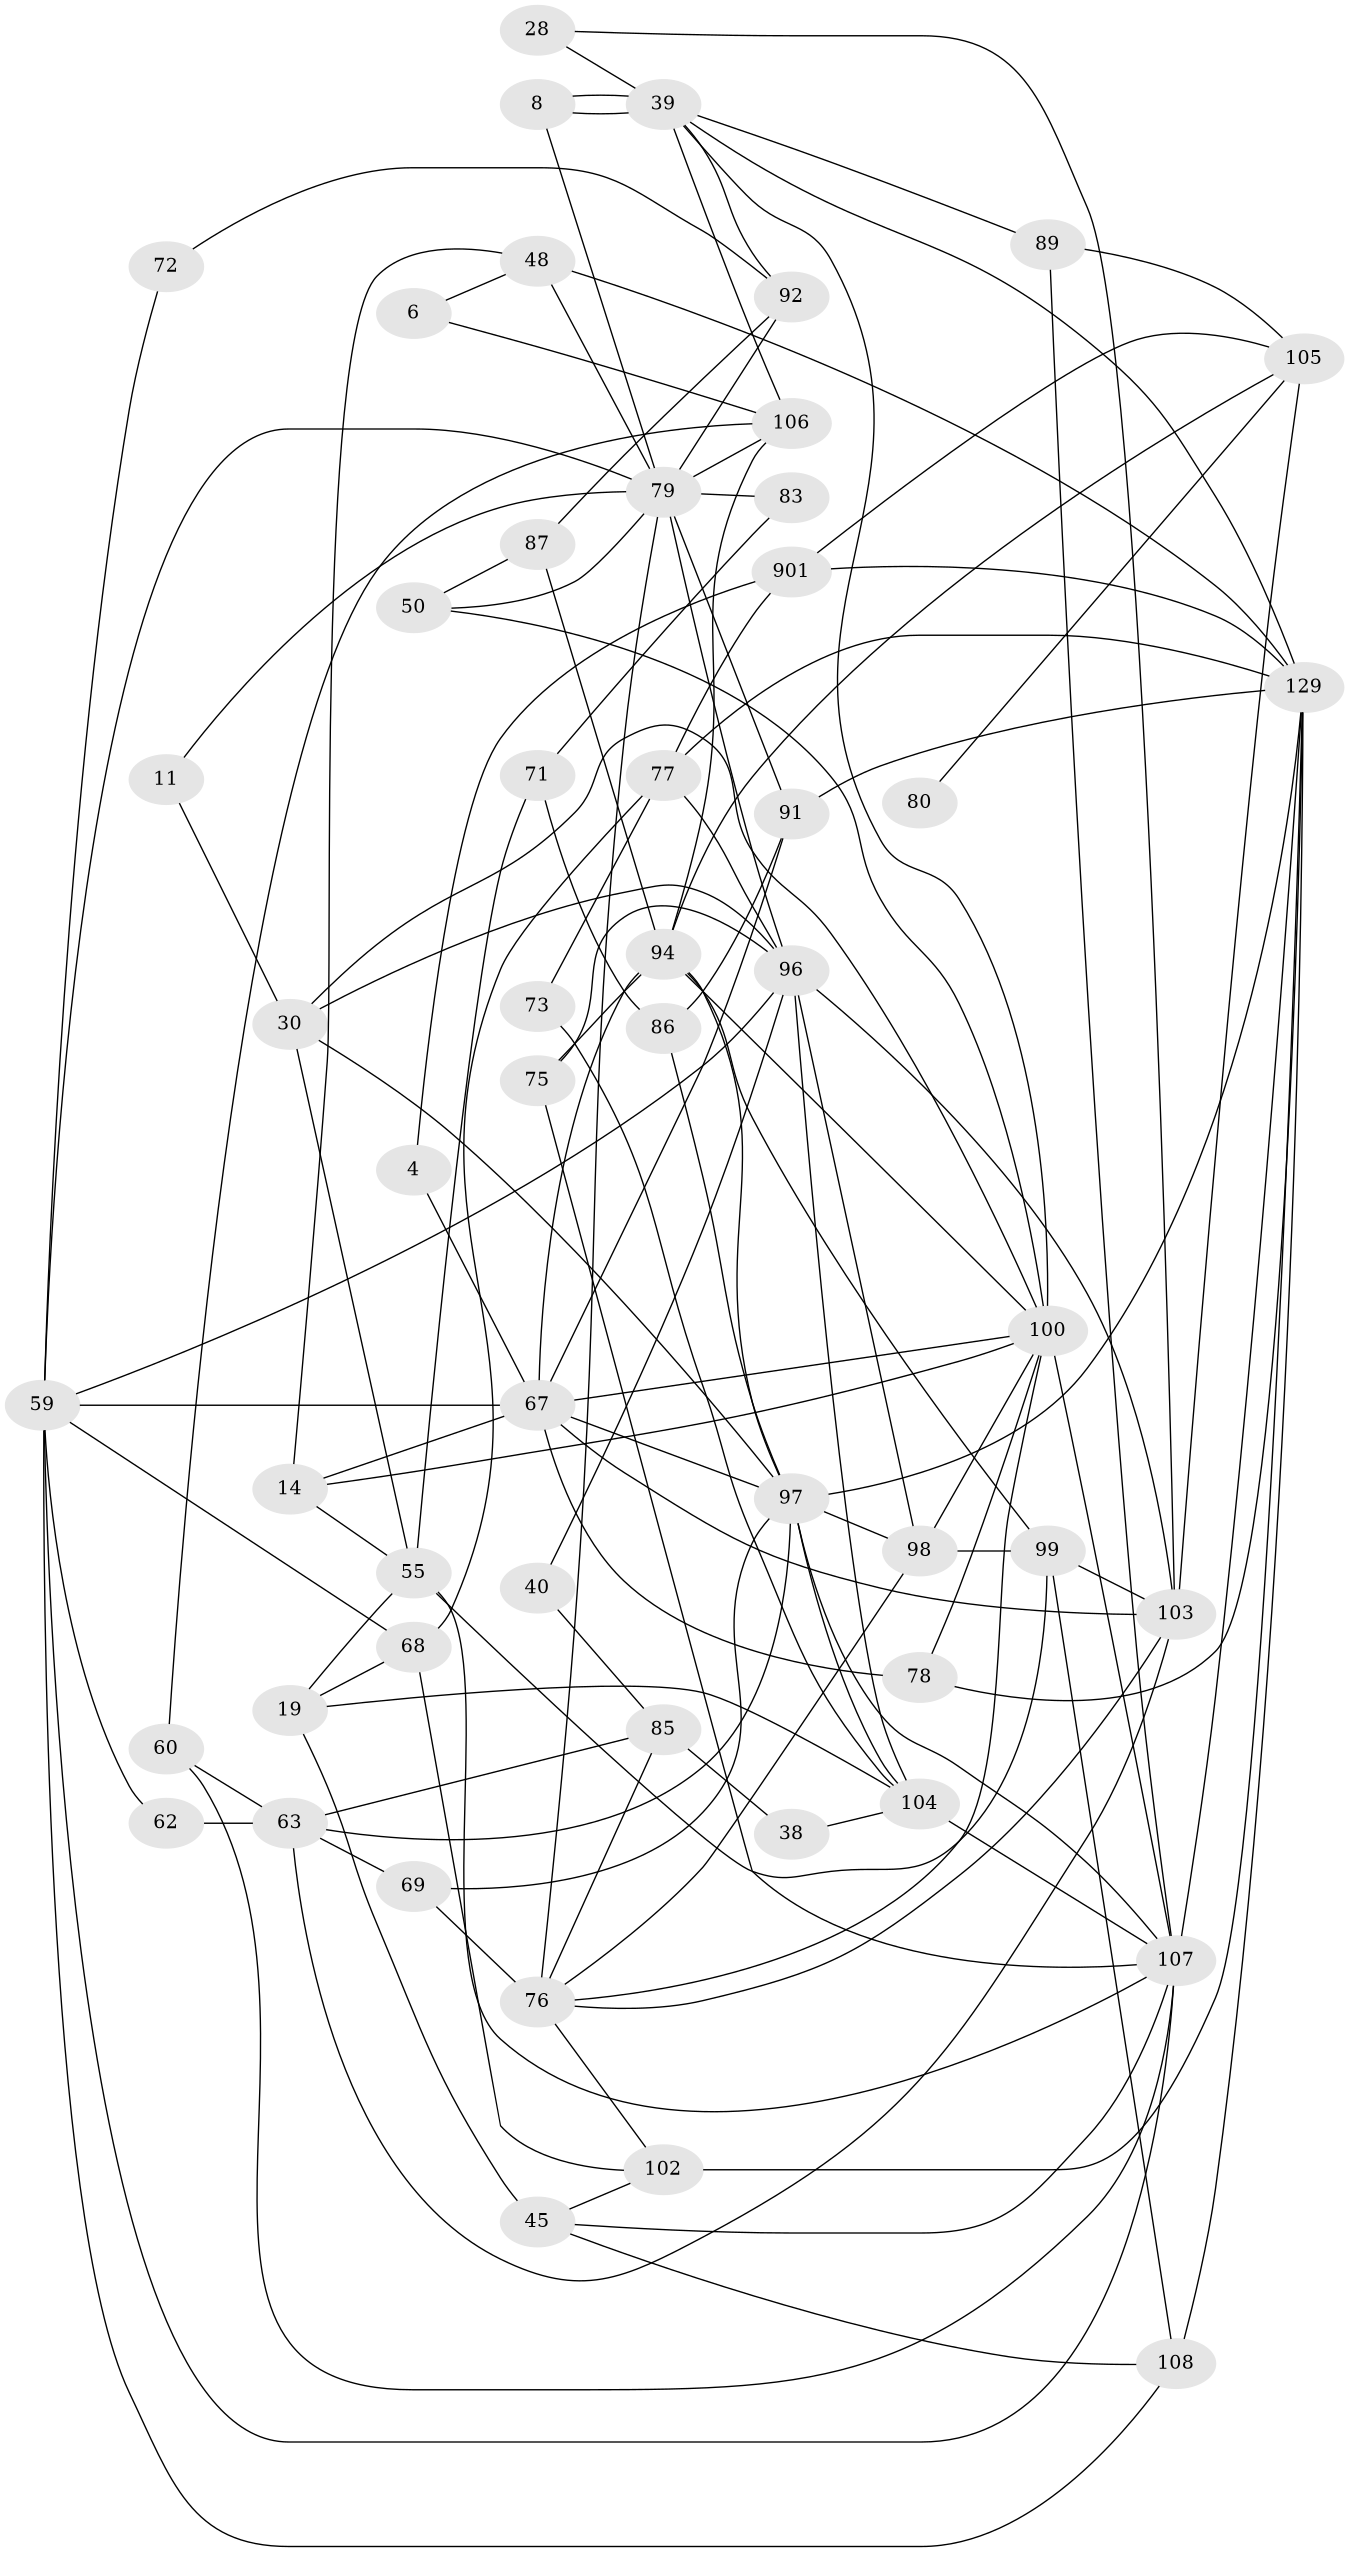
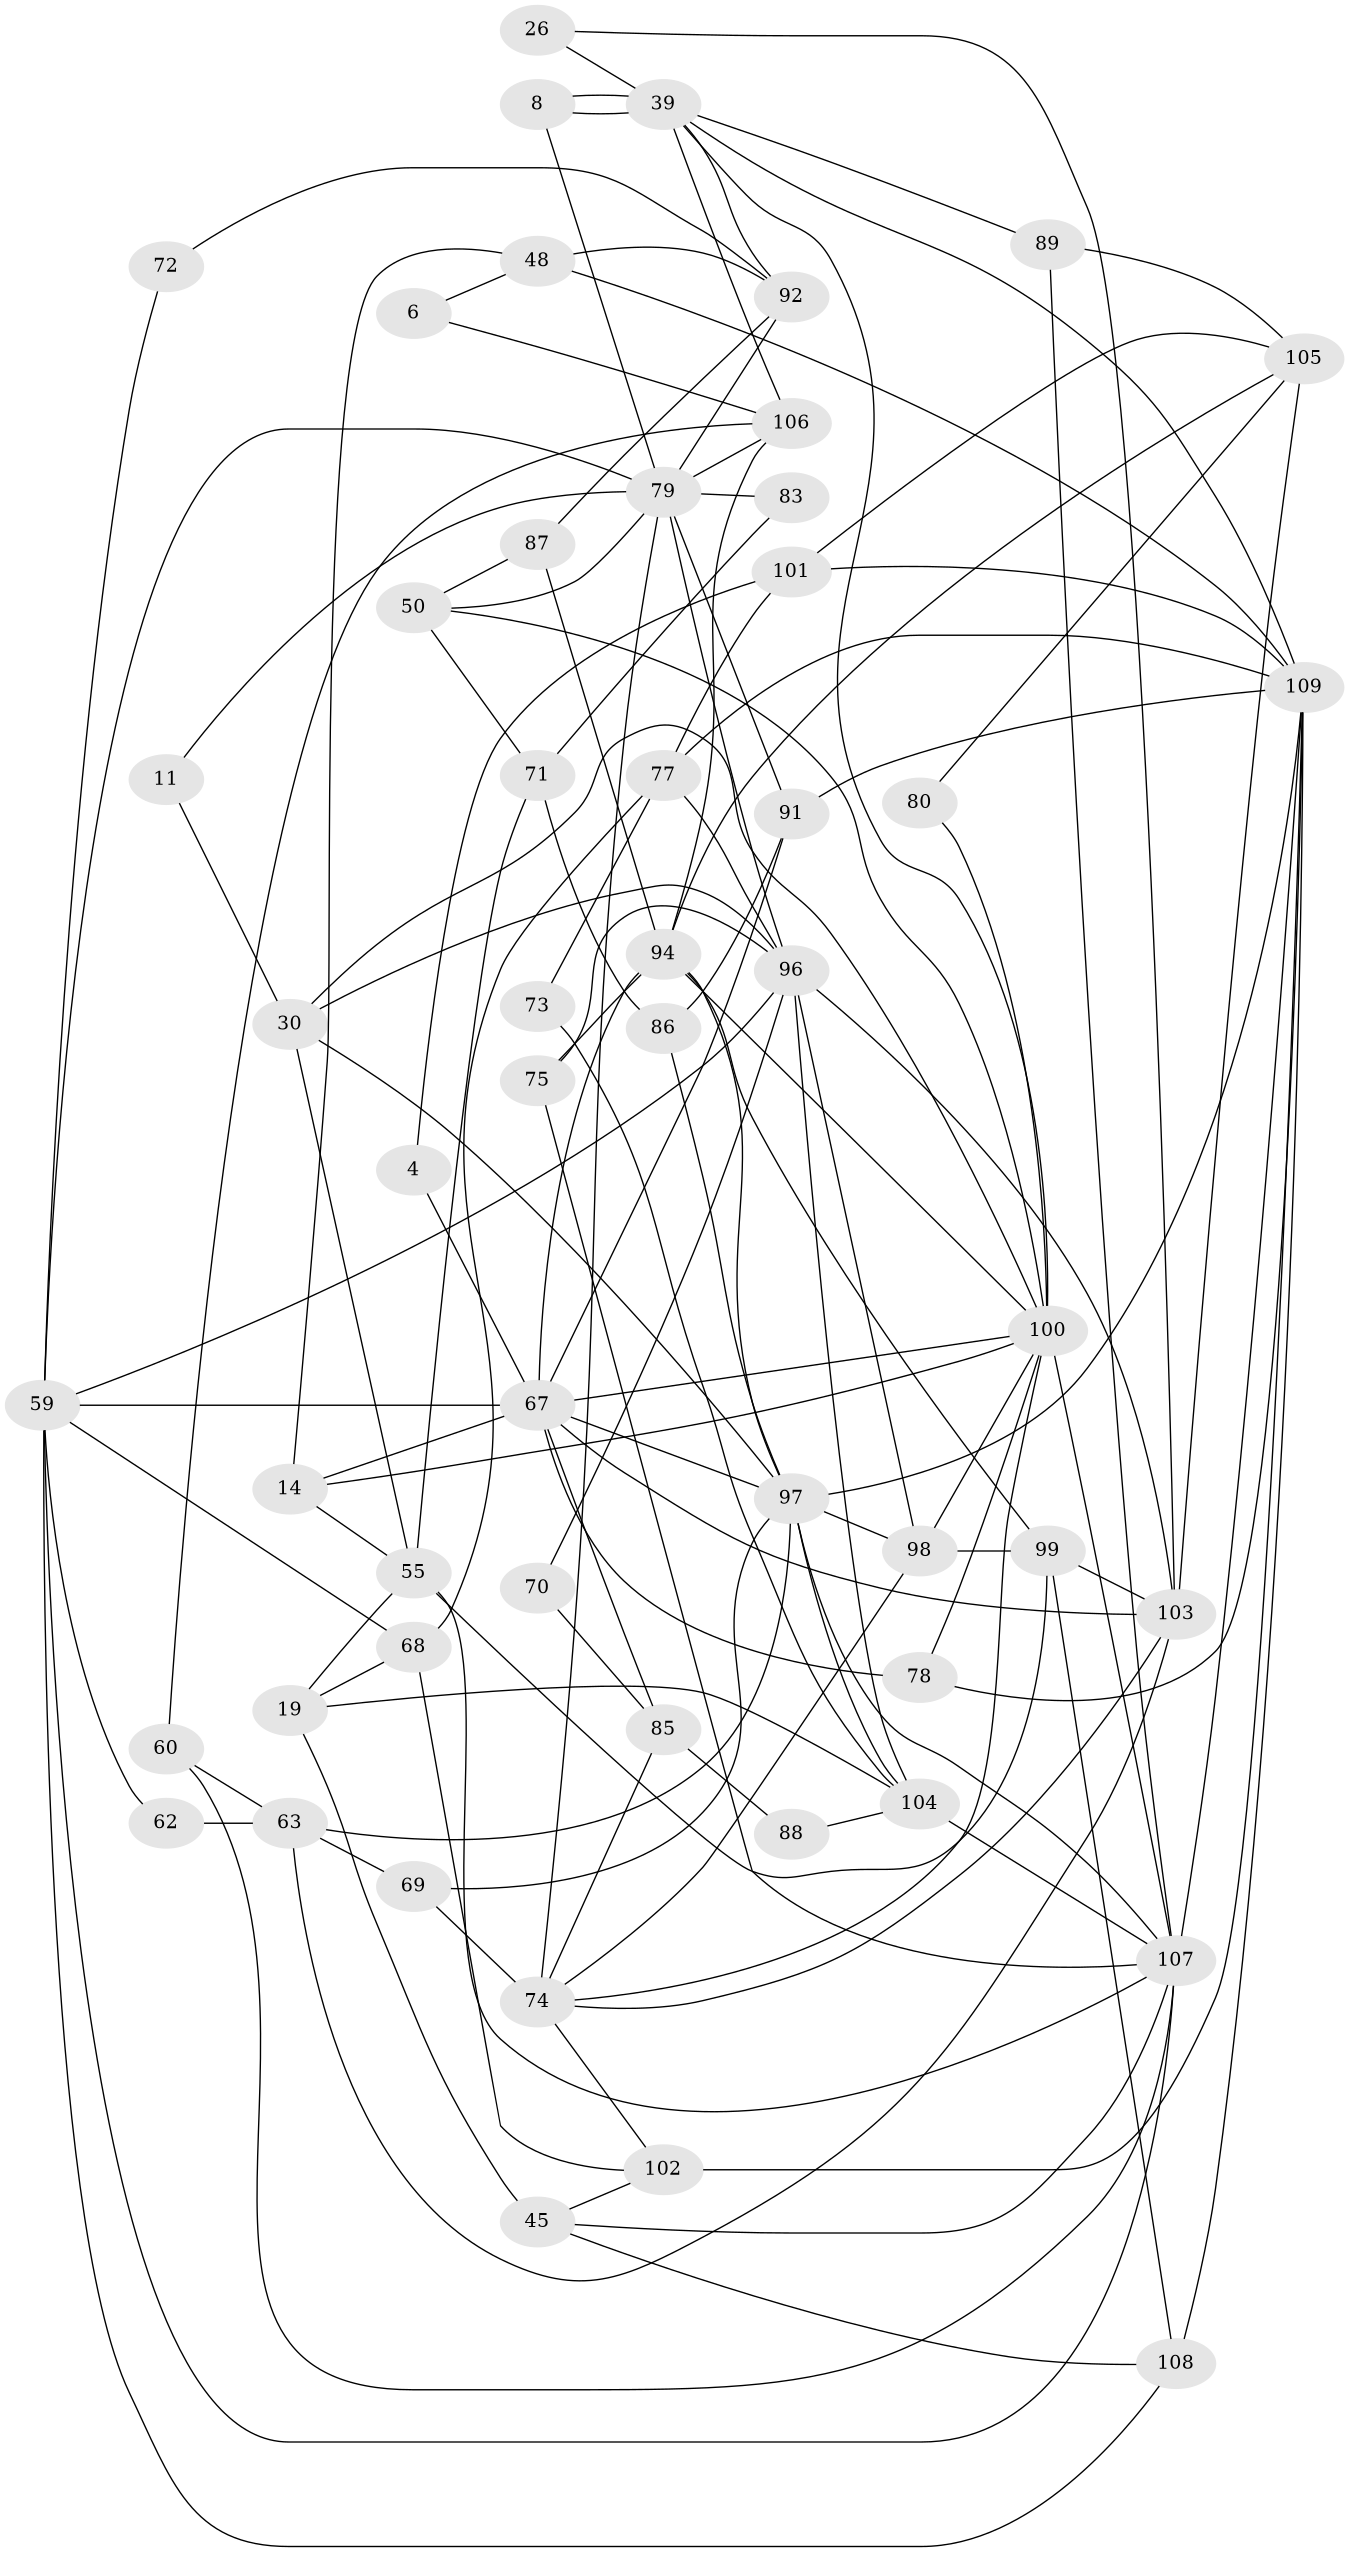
node "28": label "28" -> "26"
edge "48" -- "79": now "48" -- "92"
node "901": label "901" -> "101"
node "129": label "129" -> "109"
edge "50" -- "71": added
edge "80" -- "100": added
node "40": label "40" -> "70"
edge "85" -- "63": now "85" -- "67"
node "38": label "38" -> "88"
node "76": label "76" -> "74"
